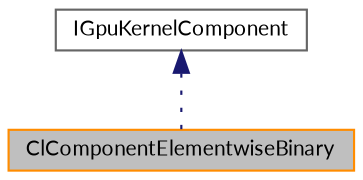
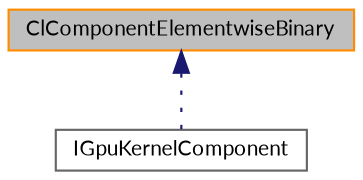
edge "ClComponentElementwiseBinary" -> "IGpuKernelComponent": reversed
